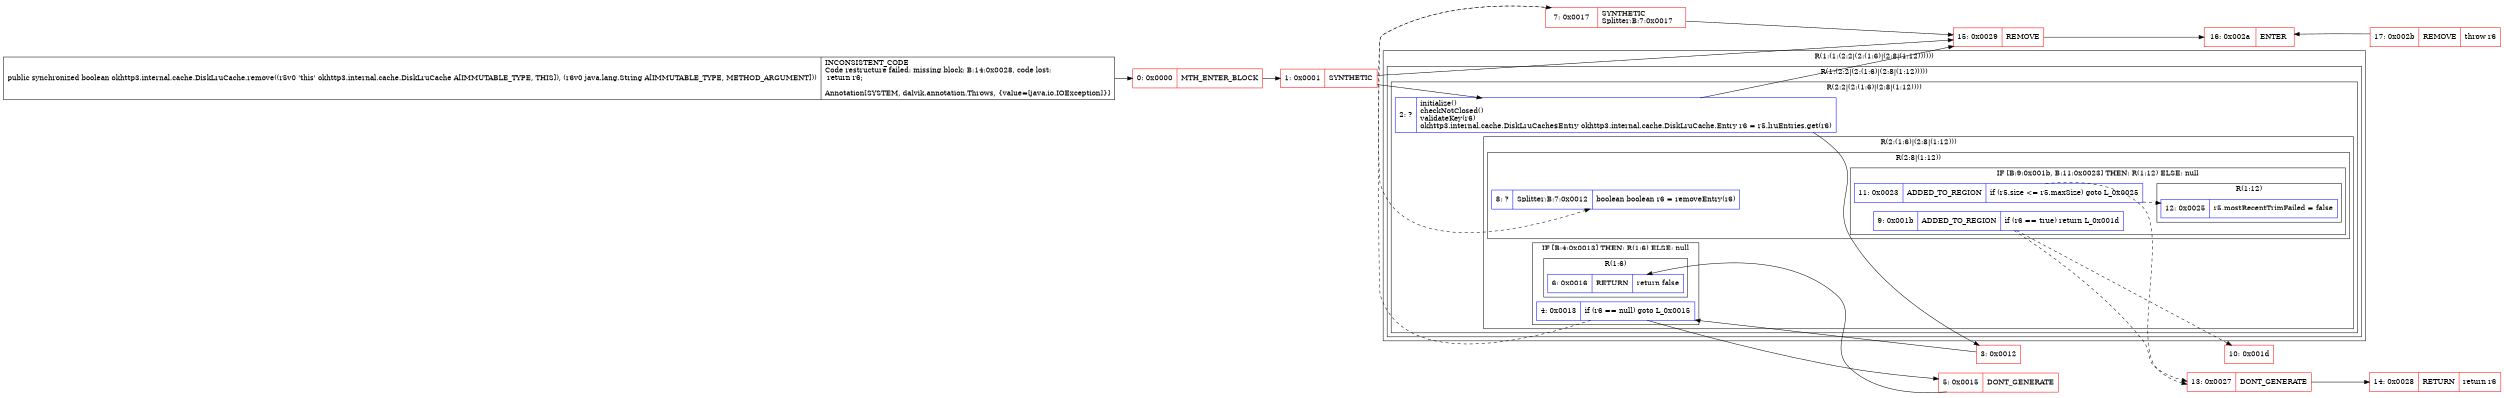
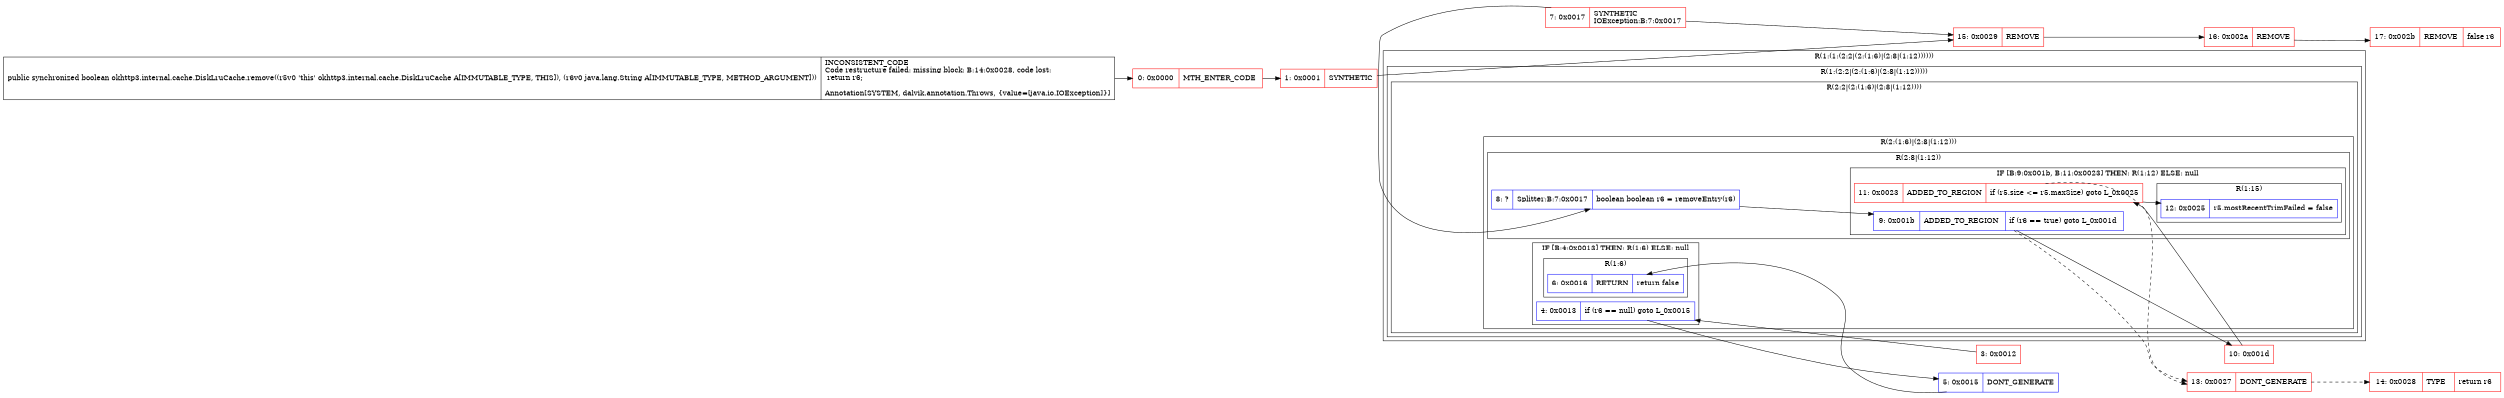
node "7: 0x0017": text "Splitter:B:7:0x0017" -> "IOException:B:7:0x0017"
edge "17: 0x002b" -> "16: 0x002a": reversed
node "16: 0x002a": text "ENTER" -> "REMOVE"
node "17: 0x002b": text "throw r6" -> "false r6"
node "0: 0x0000": text "MTH_ENTER_BLOCK" -> "MTH_ENTER_CODE"
node "2: ?": removed
cluster "R(1:12)": label "R(1:12)" -> "R(1:15)"
node "11: 0x0023": color blue -> red
edge "4: 0x0013" -> "7: 0x0017": removed
node "8: ?": text "Splitter:B:7:0x0012" -> "Splitter:B:7:0x0017"
edge "11: 0x0023" -> "12: 0x0025": style dashed -> solid
edge "8: ?" -> "9: 0x001b": added
edge "7: 0x0017" -> "8: ?": style dashed -> solid
node "9: 0x001b": text "if (r6 == true) return L_0x001d" -> "if (r6 == true) goto L_0x001d"
edge "10: 0x001d" -> "11: 0x0023": added
edge "9: 0x001b" -> "10: 0x001d": style dashed -> solid
edge "13: 0x0027" -> "14: 0x0028": style solid -> dashed
node "14: 0x0028": text "RETURN" -> "TYPE"
node "5: 0x0015": color red -> blue
